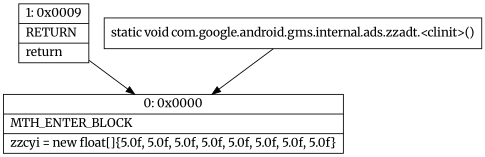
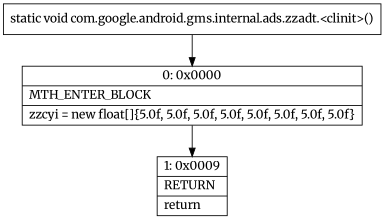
edge "1: 0x0009" -> "0: 0x0000": reversed
